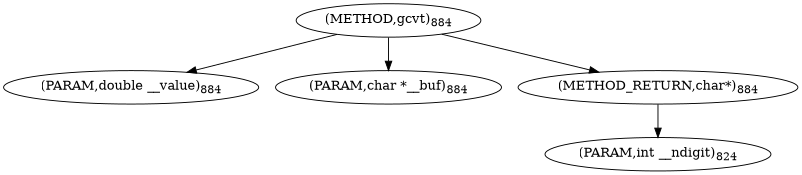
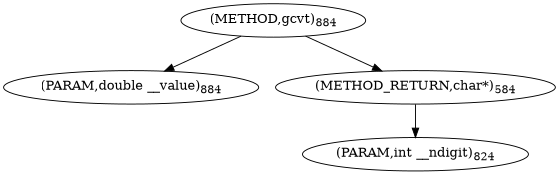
node "(METHOD_RETURN,char*)": text "884" -> "584"
node "(PARAM,char *__buf)": removed
